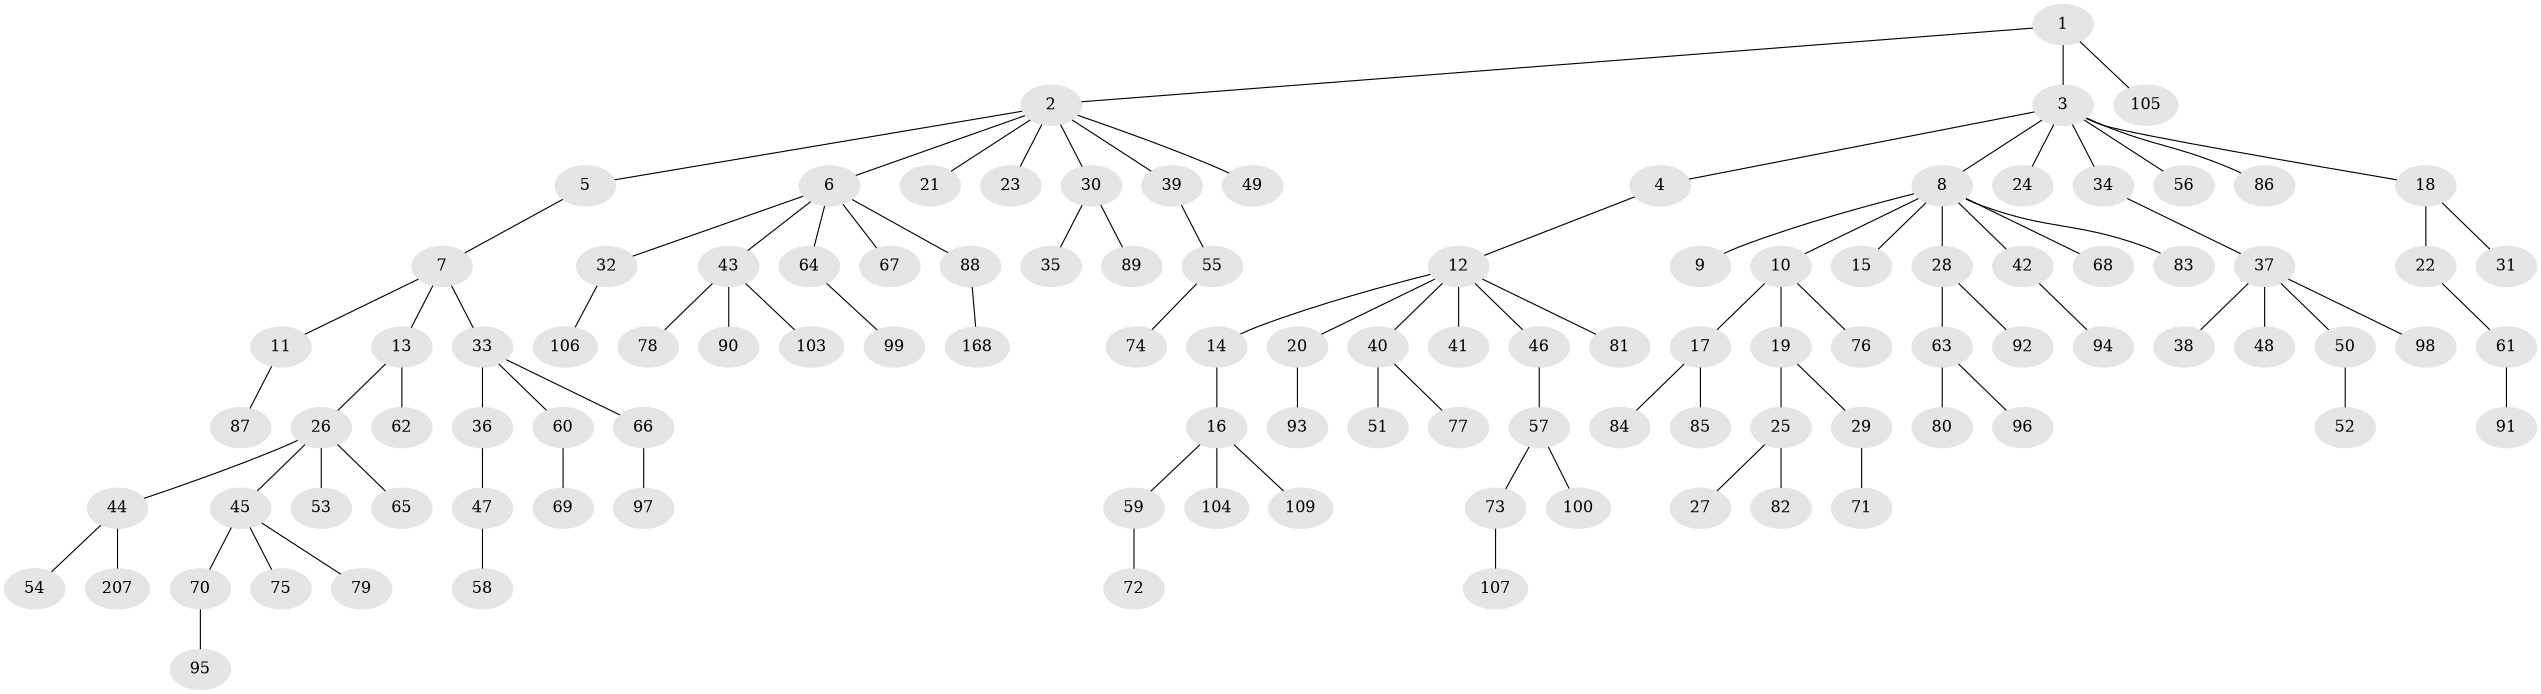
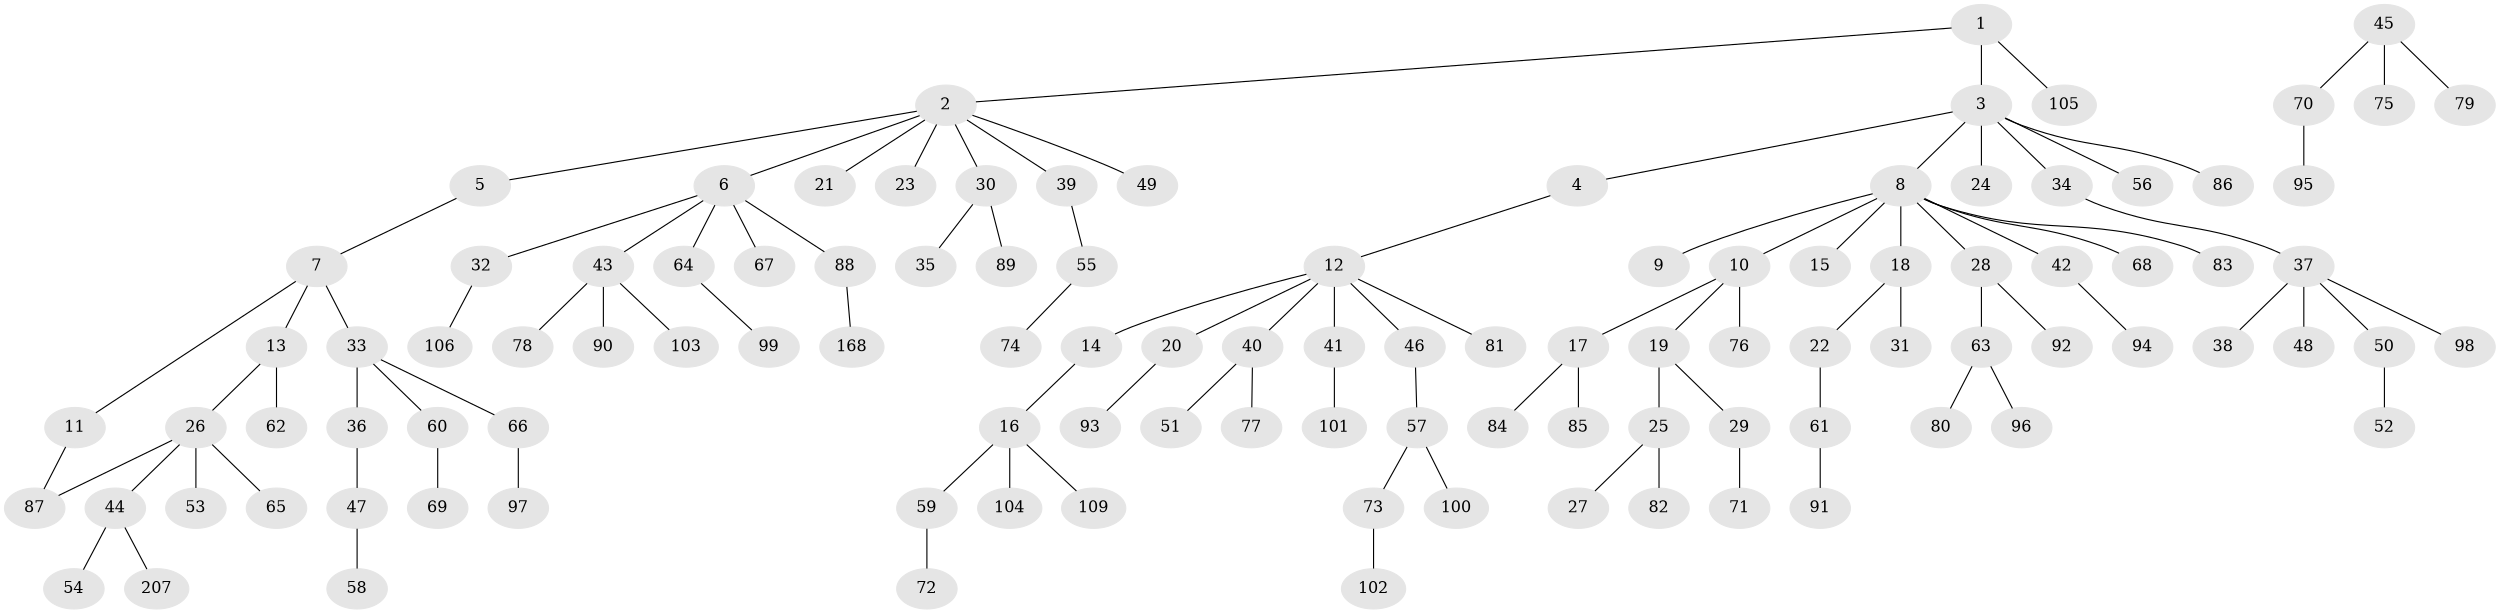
edge "3" -- "18": now "8" -- "18"
node "101": added
edge "26" -- "45": now "26" -- "87"
node "107": label "107" -> "102"
